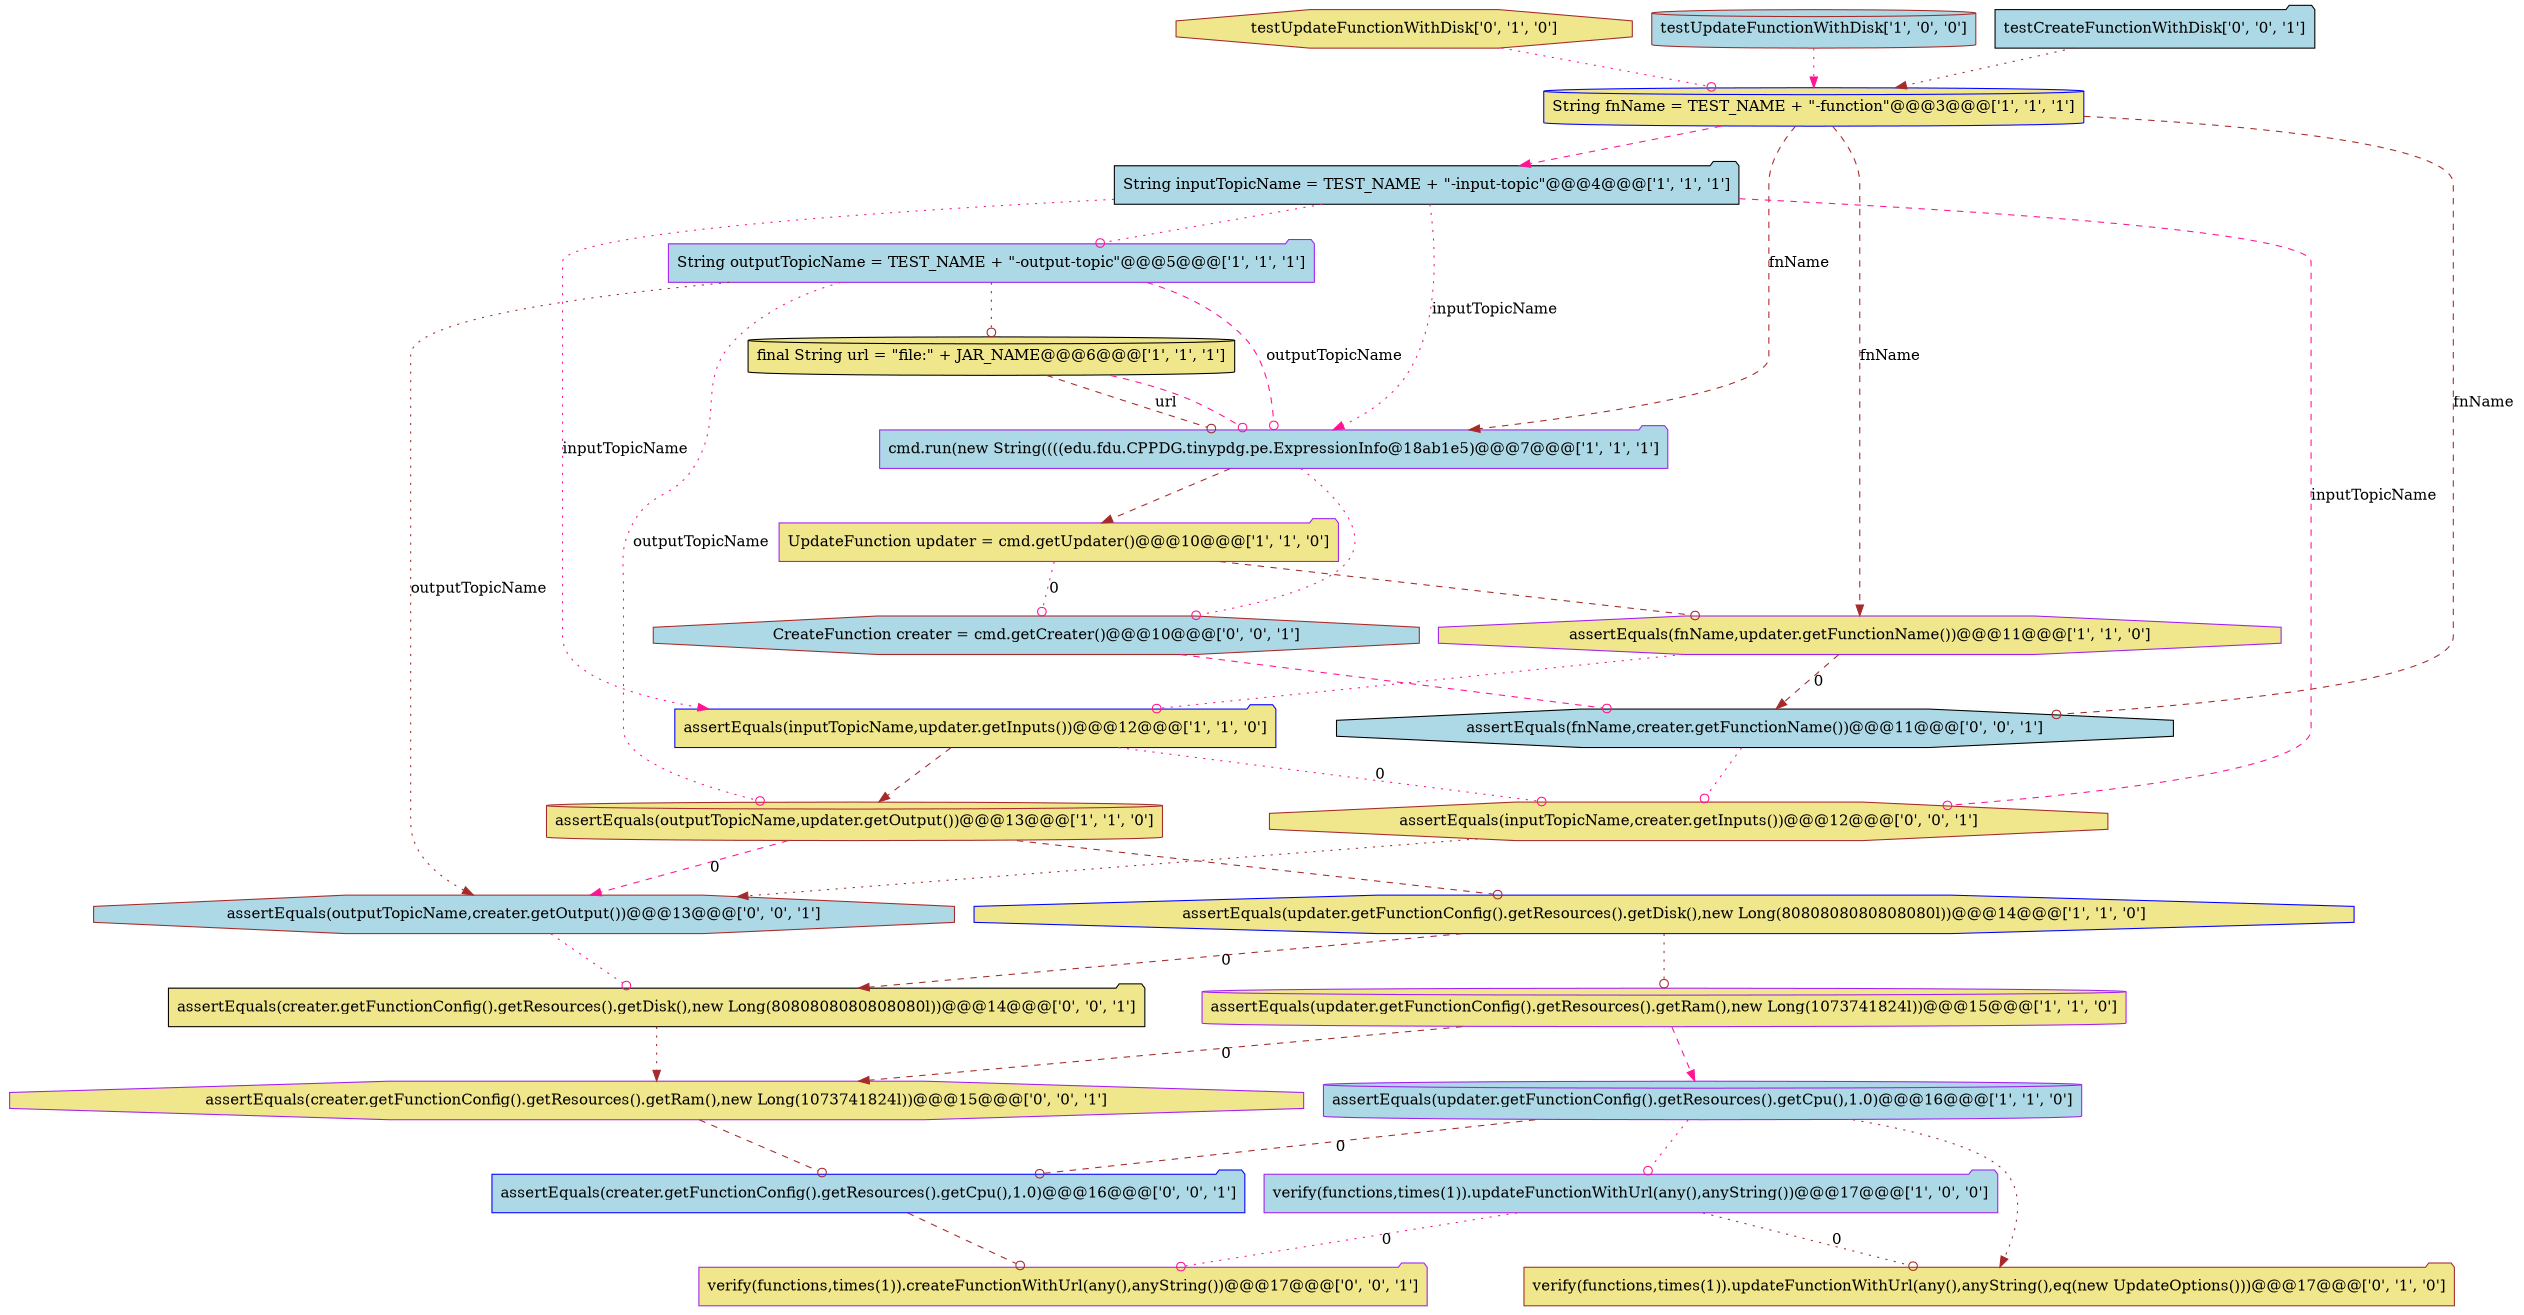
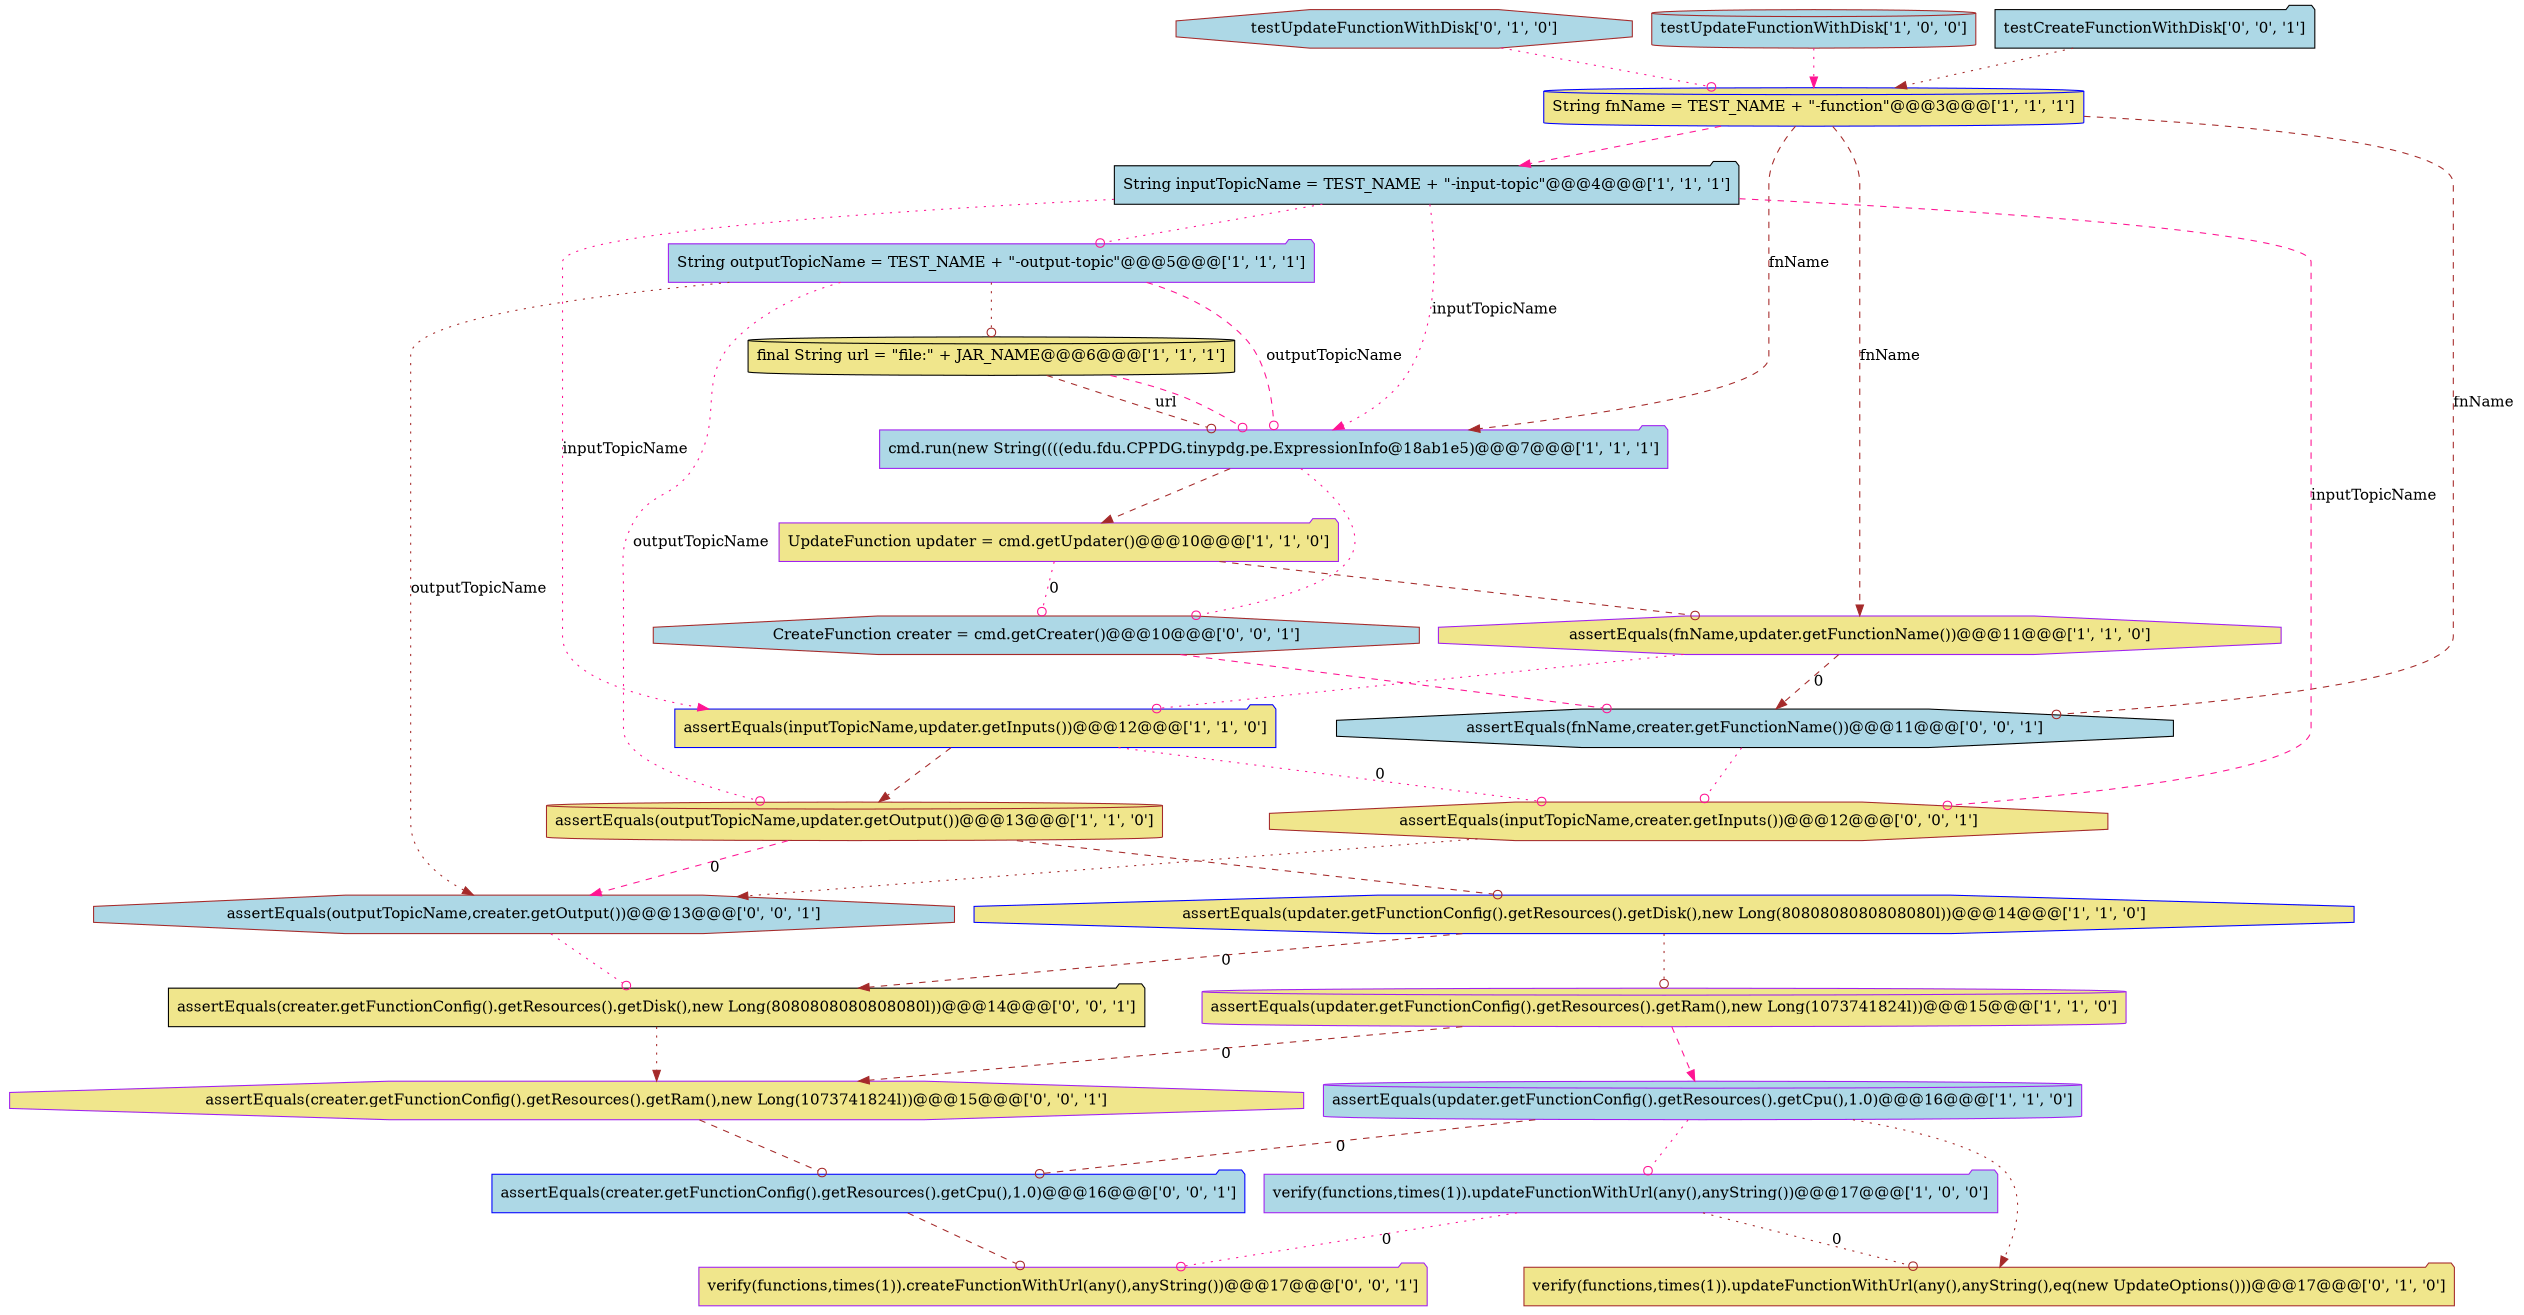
node "testUpdateFunctionWithDisk['0', '1', '0']": fillcolor khaki -> lightblue
